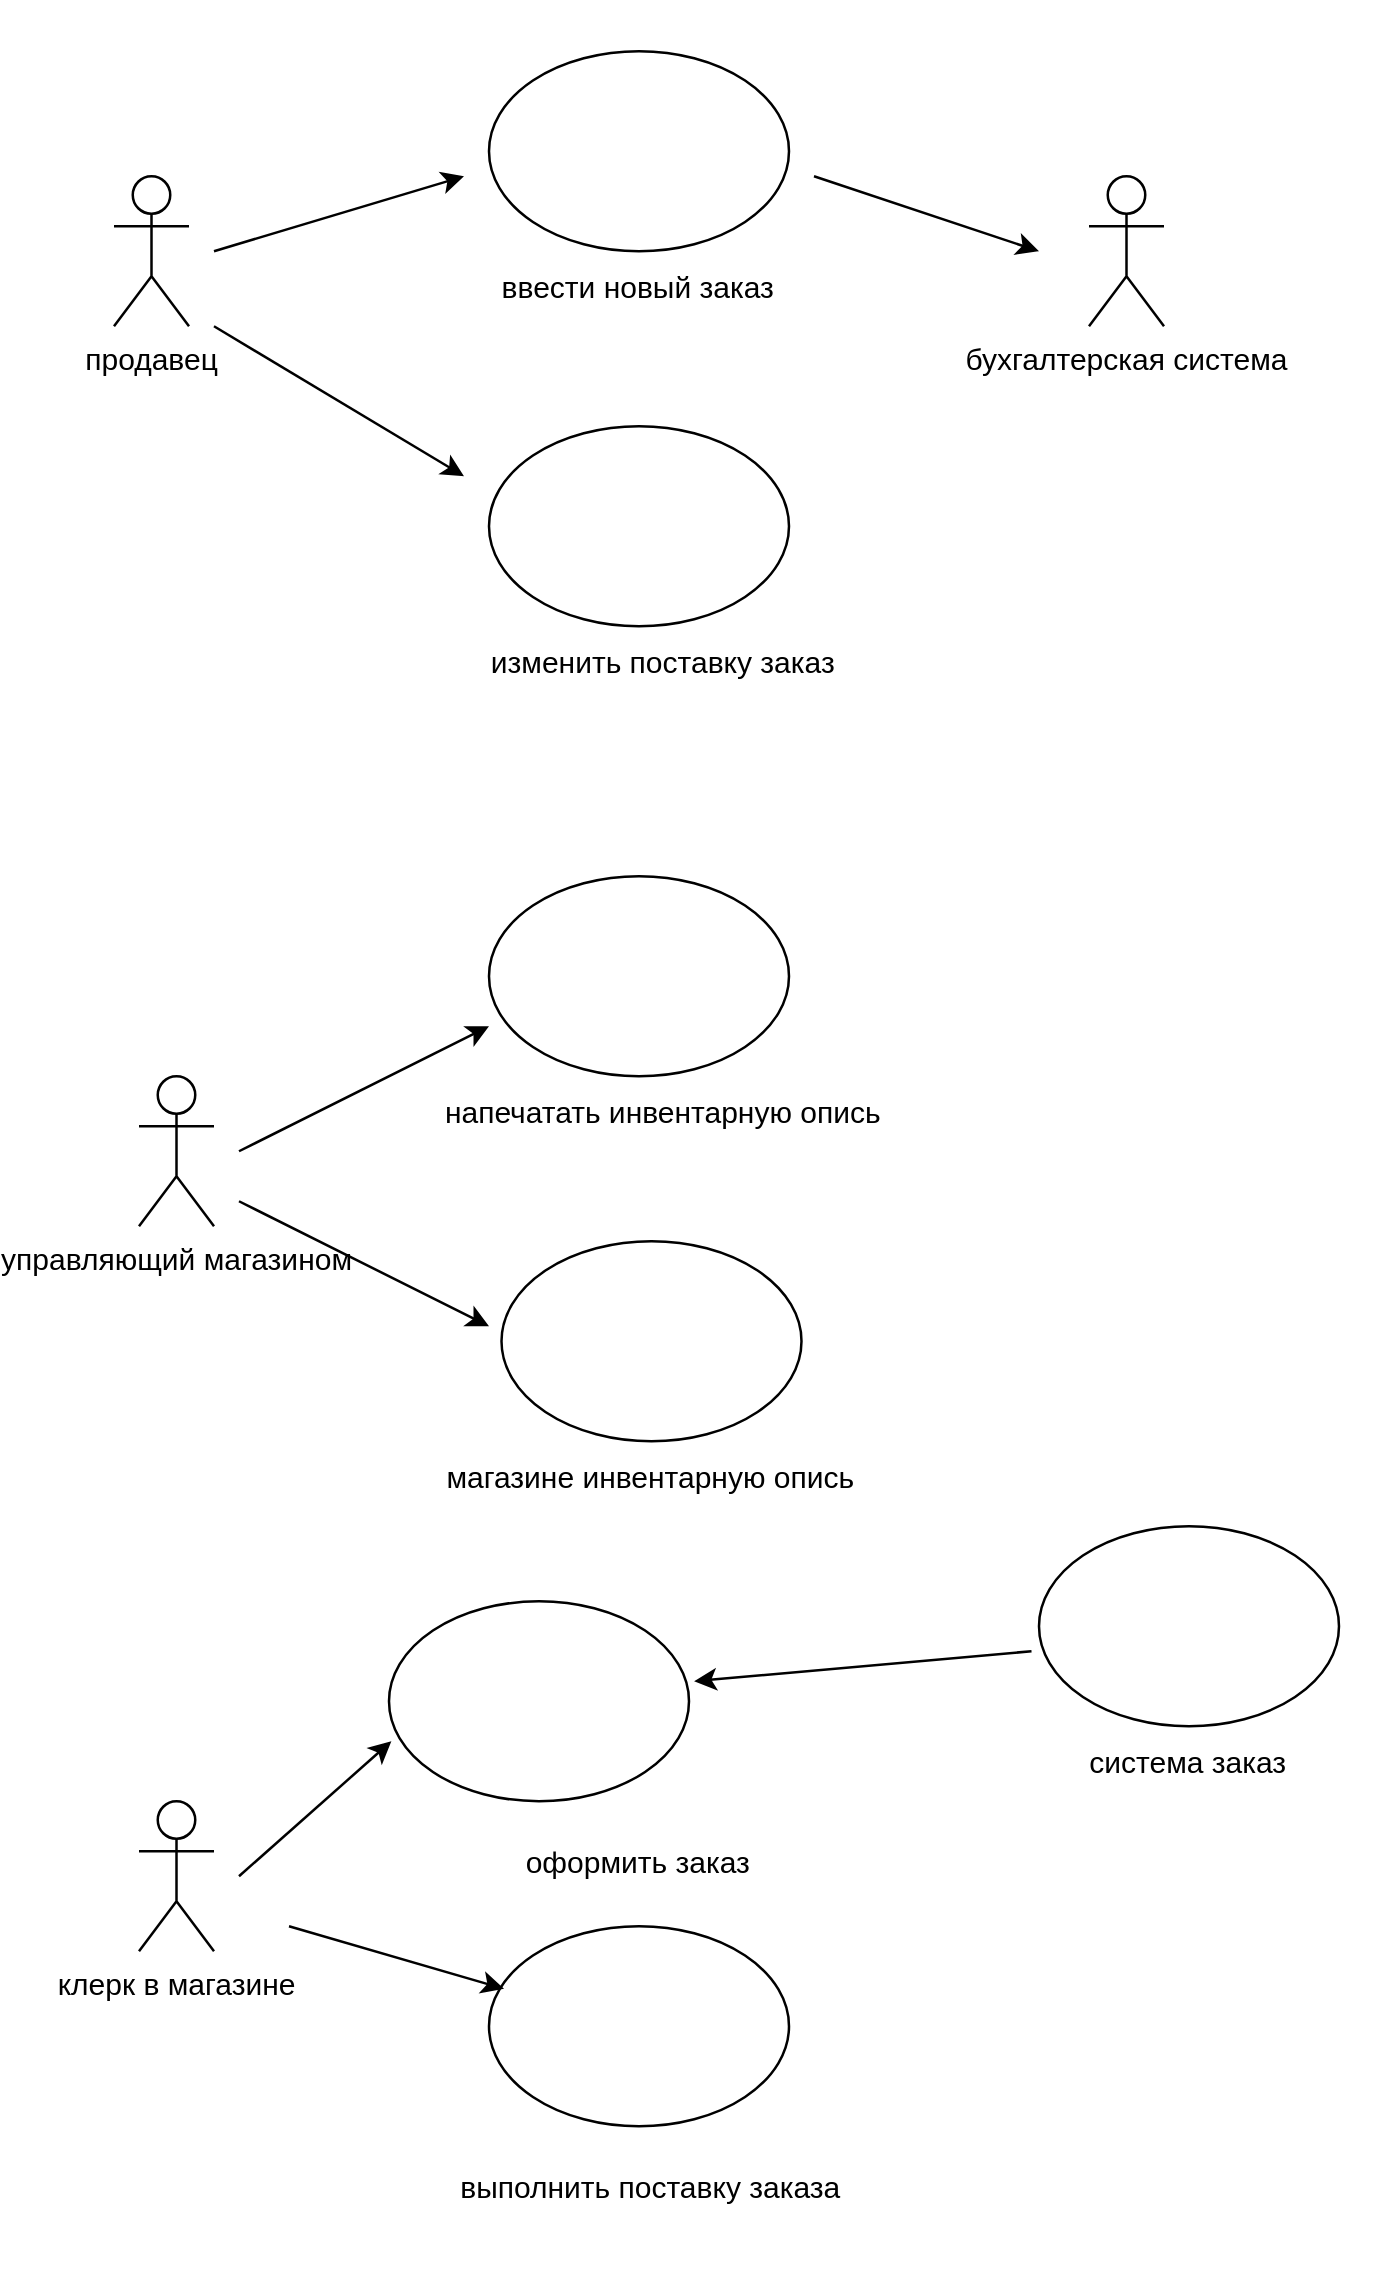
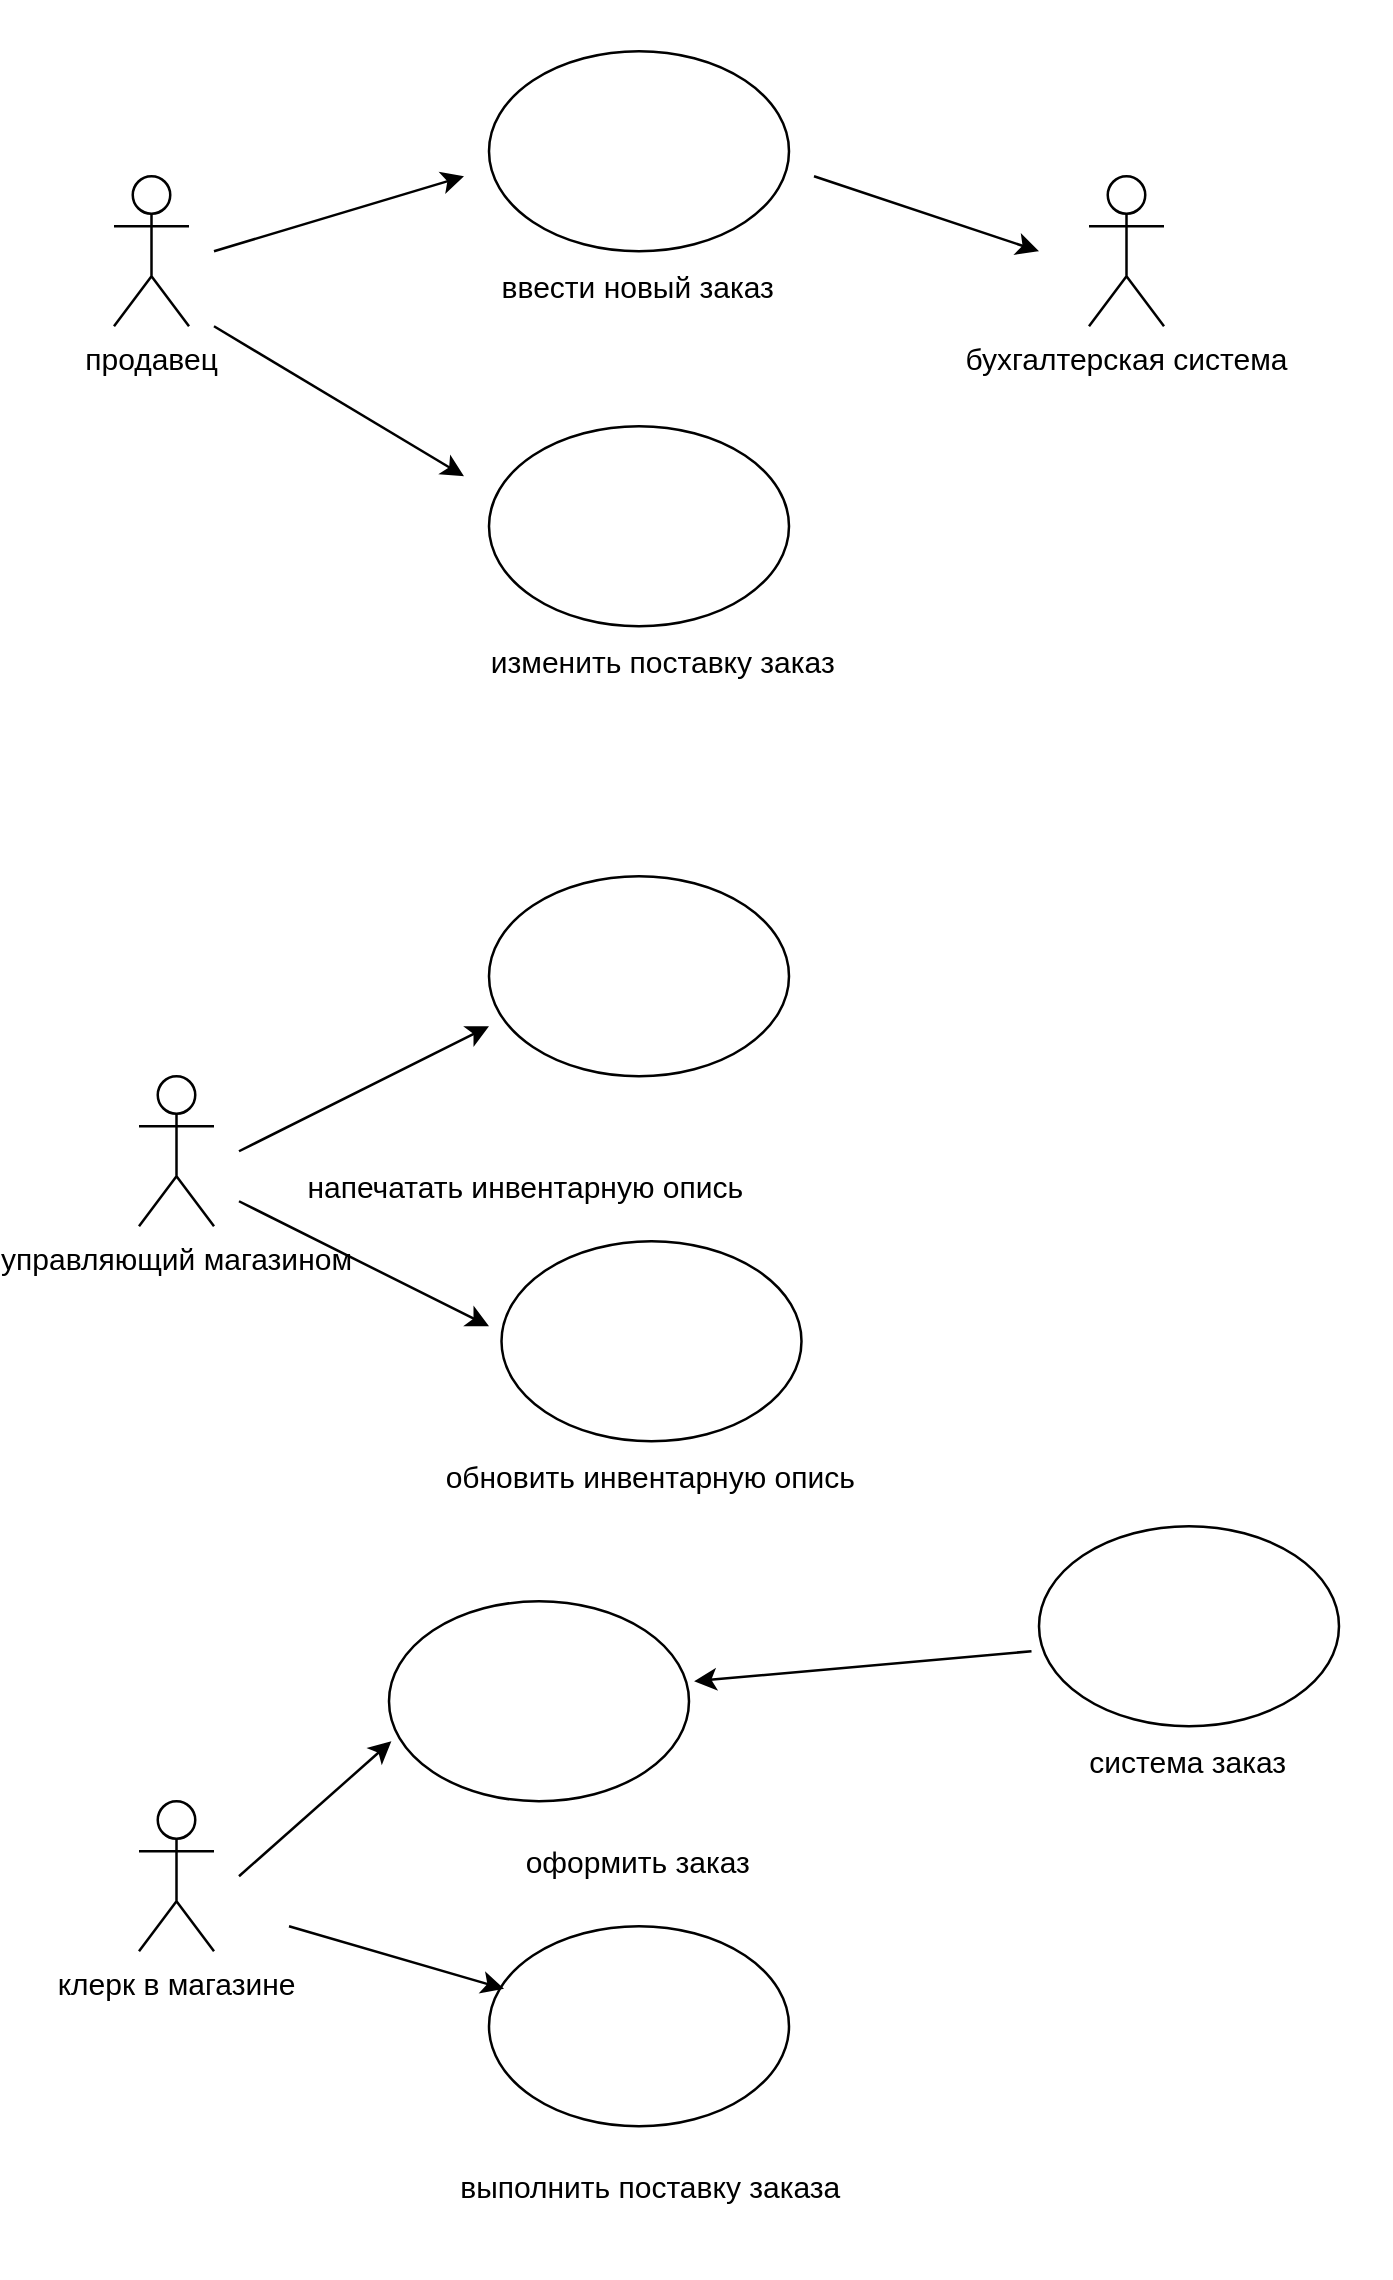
node "напечатать инвентарную опись": moved (664, 1114) -> (526, 1189)
node "магазине инвентарную опись": label "магазине инвентарную опись" -> "обновить инвентарную опись"
